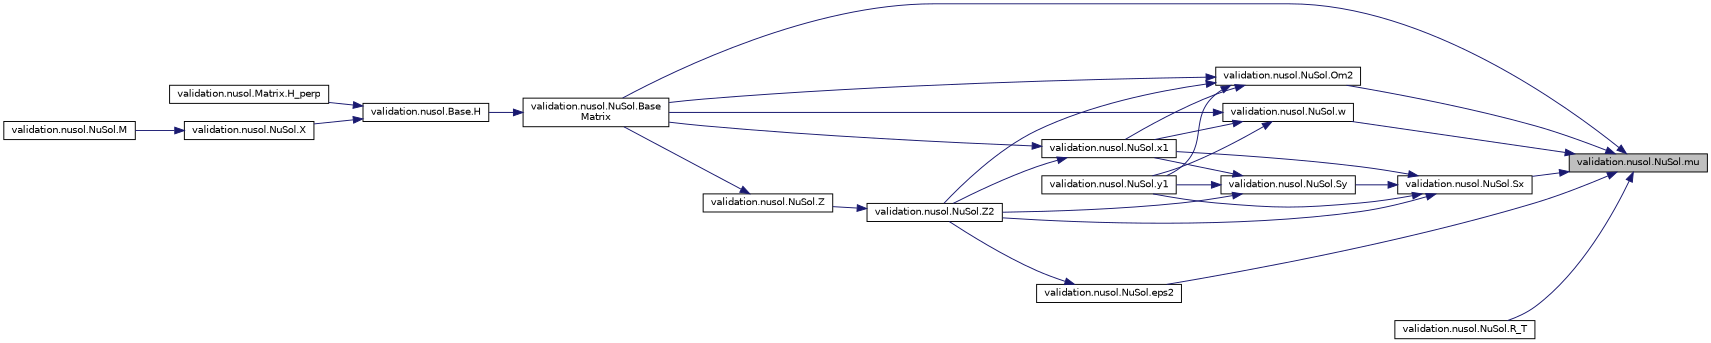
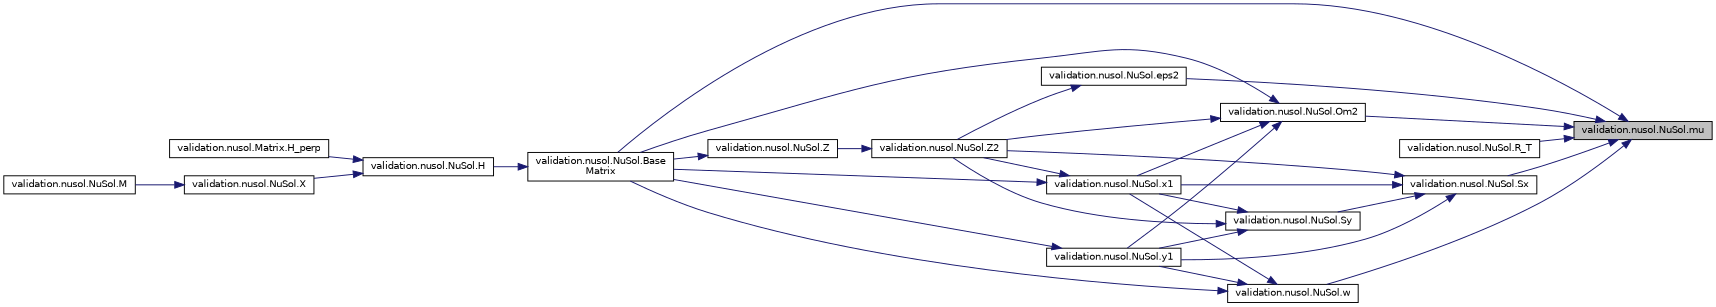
node "validation.nusol.Base.H": label "validation.nusol.Base.H" -> "validation.nusol.NuSol.H"
edge "validation.nusol.NuSol.Base Matrix" -> "validation.nusol.NuSol.y1": added
